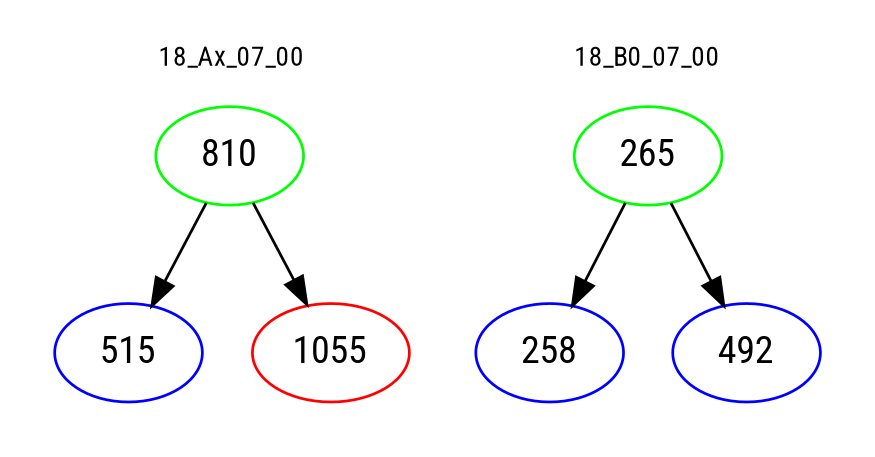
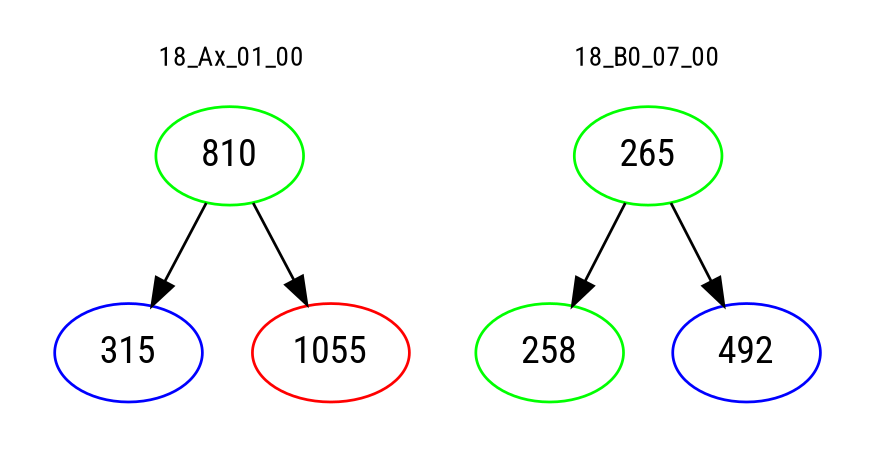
cluster "18_Ax_07_00": label "18_Ax_07_00" -> "18_Ax_01_00"
node "515": label "515" -> "315"
node "258": color blue -> green
